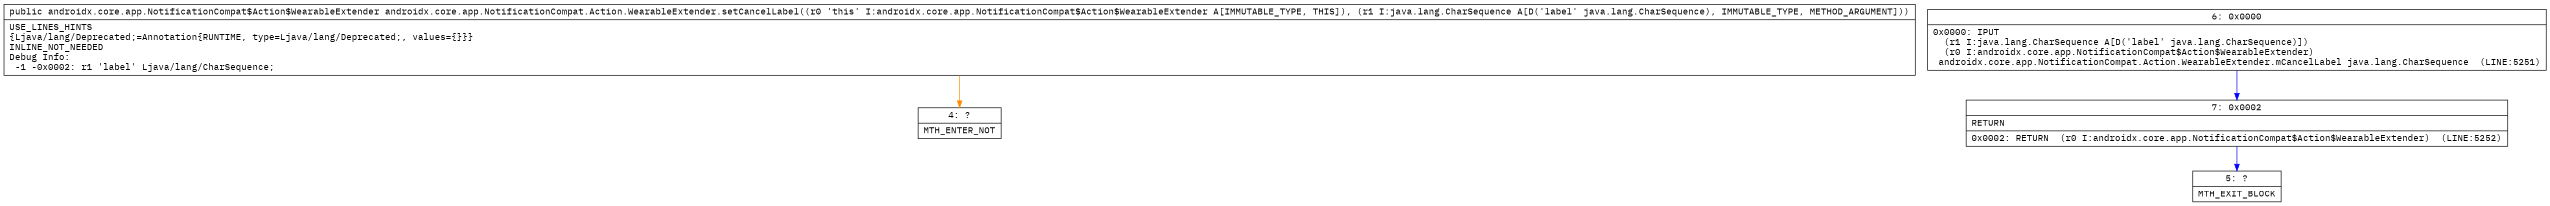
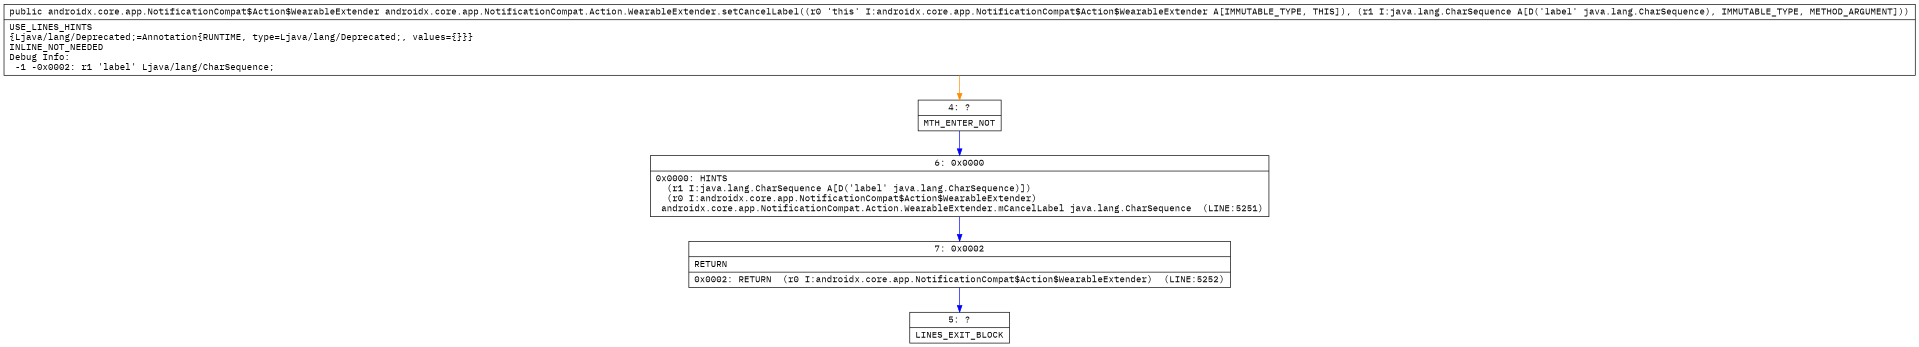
node "6: 0x0000": text "0x0000: IPUT" -> "0x0000: HINTS"
edge "4: ?" -> "6: 0x0000": added
node "5: ?": text "MTH_EXIT_BLOCK" -> "LINES_EXIT_BLOCK"
